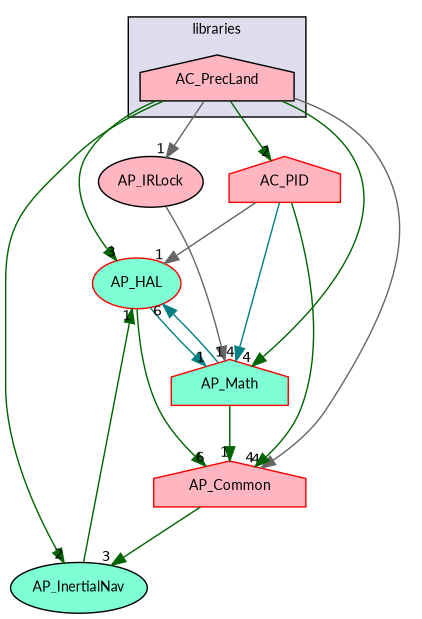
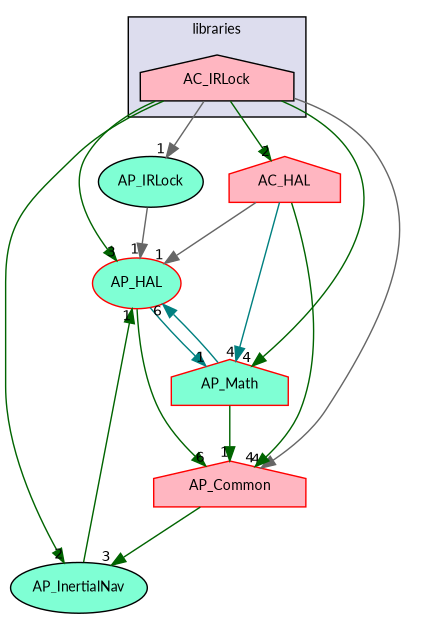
node "AC_PrecLand": label "AC_PrecLand" -> "AC_IRLock"
node "AP_IRLock": fillcolor lightpink -> aquamarine
node "AC_PID": label "AC_PID" -> "AC_HAL"
edge "AP_IRLock" -> "AP_Math": now "AP_IRLock" -> "AP_HAL"
